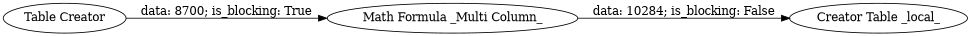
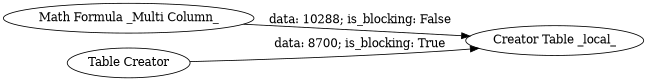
edge "Math Formula _Multi Column_" -> "Creator Table _local_": label "data: 10284; is_blocking: False" -> "data: 10288; is_blocking: False"
edge "Table Creator" -> "Math Formula _Multi Column_": now "Table Creator" -> "Creator Table _local_"
